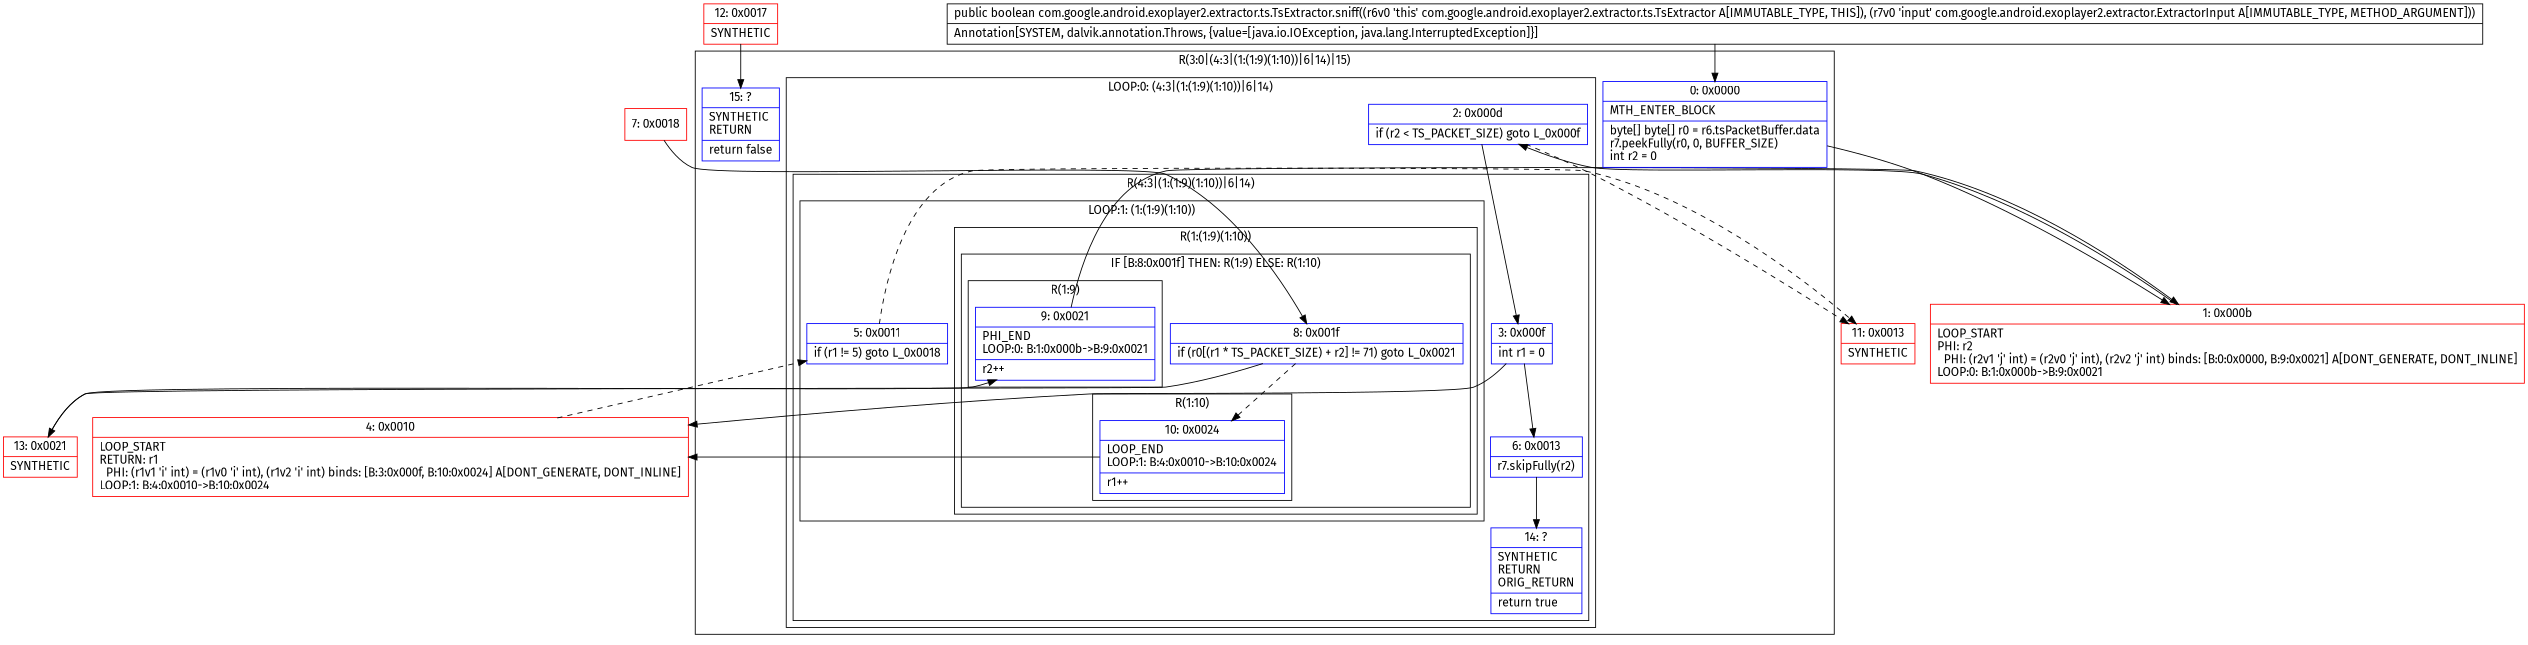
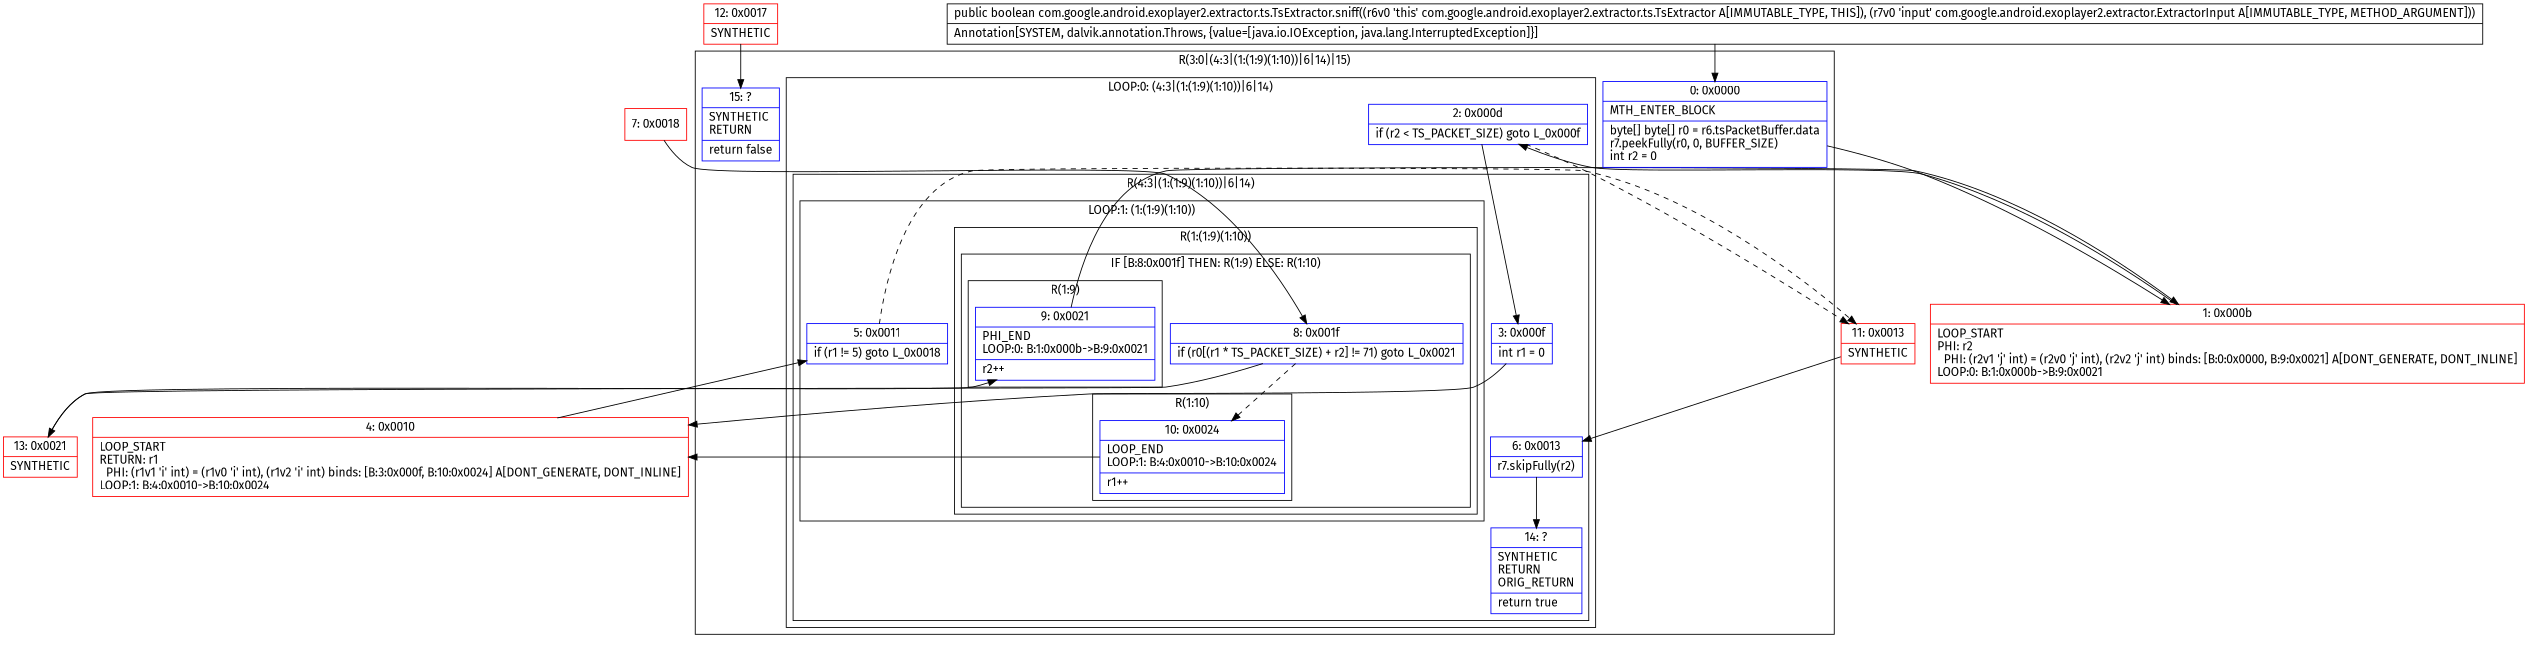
edge "4: 0x0010" -> "5: 0x0011": style dashed -> solid
edge "3: 0x000f" -> "6: 0x0013": now "11: 0x0013" -> "6: 0x0013"
